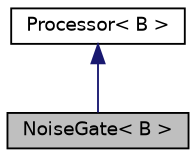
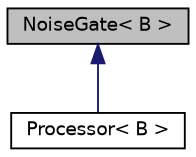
edge "NoiseGate< B >" -> "Processor< B >": reversed
